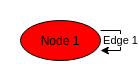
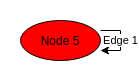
node "Node 1": label "Node 1" -> "Node 5"
